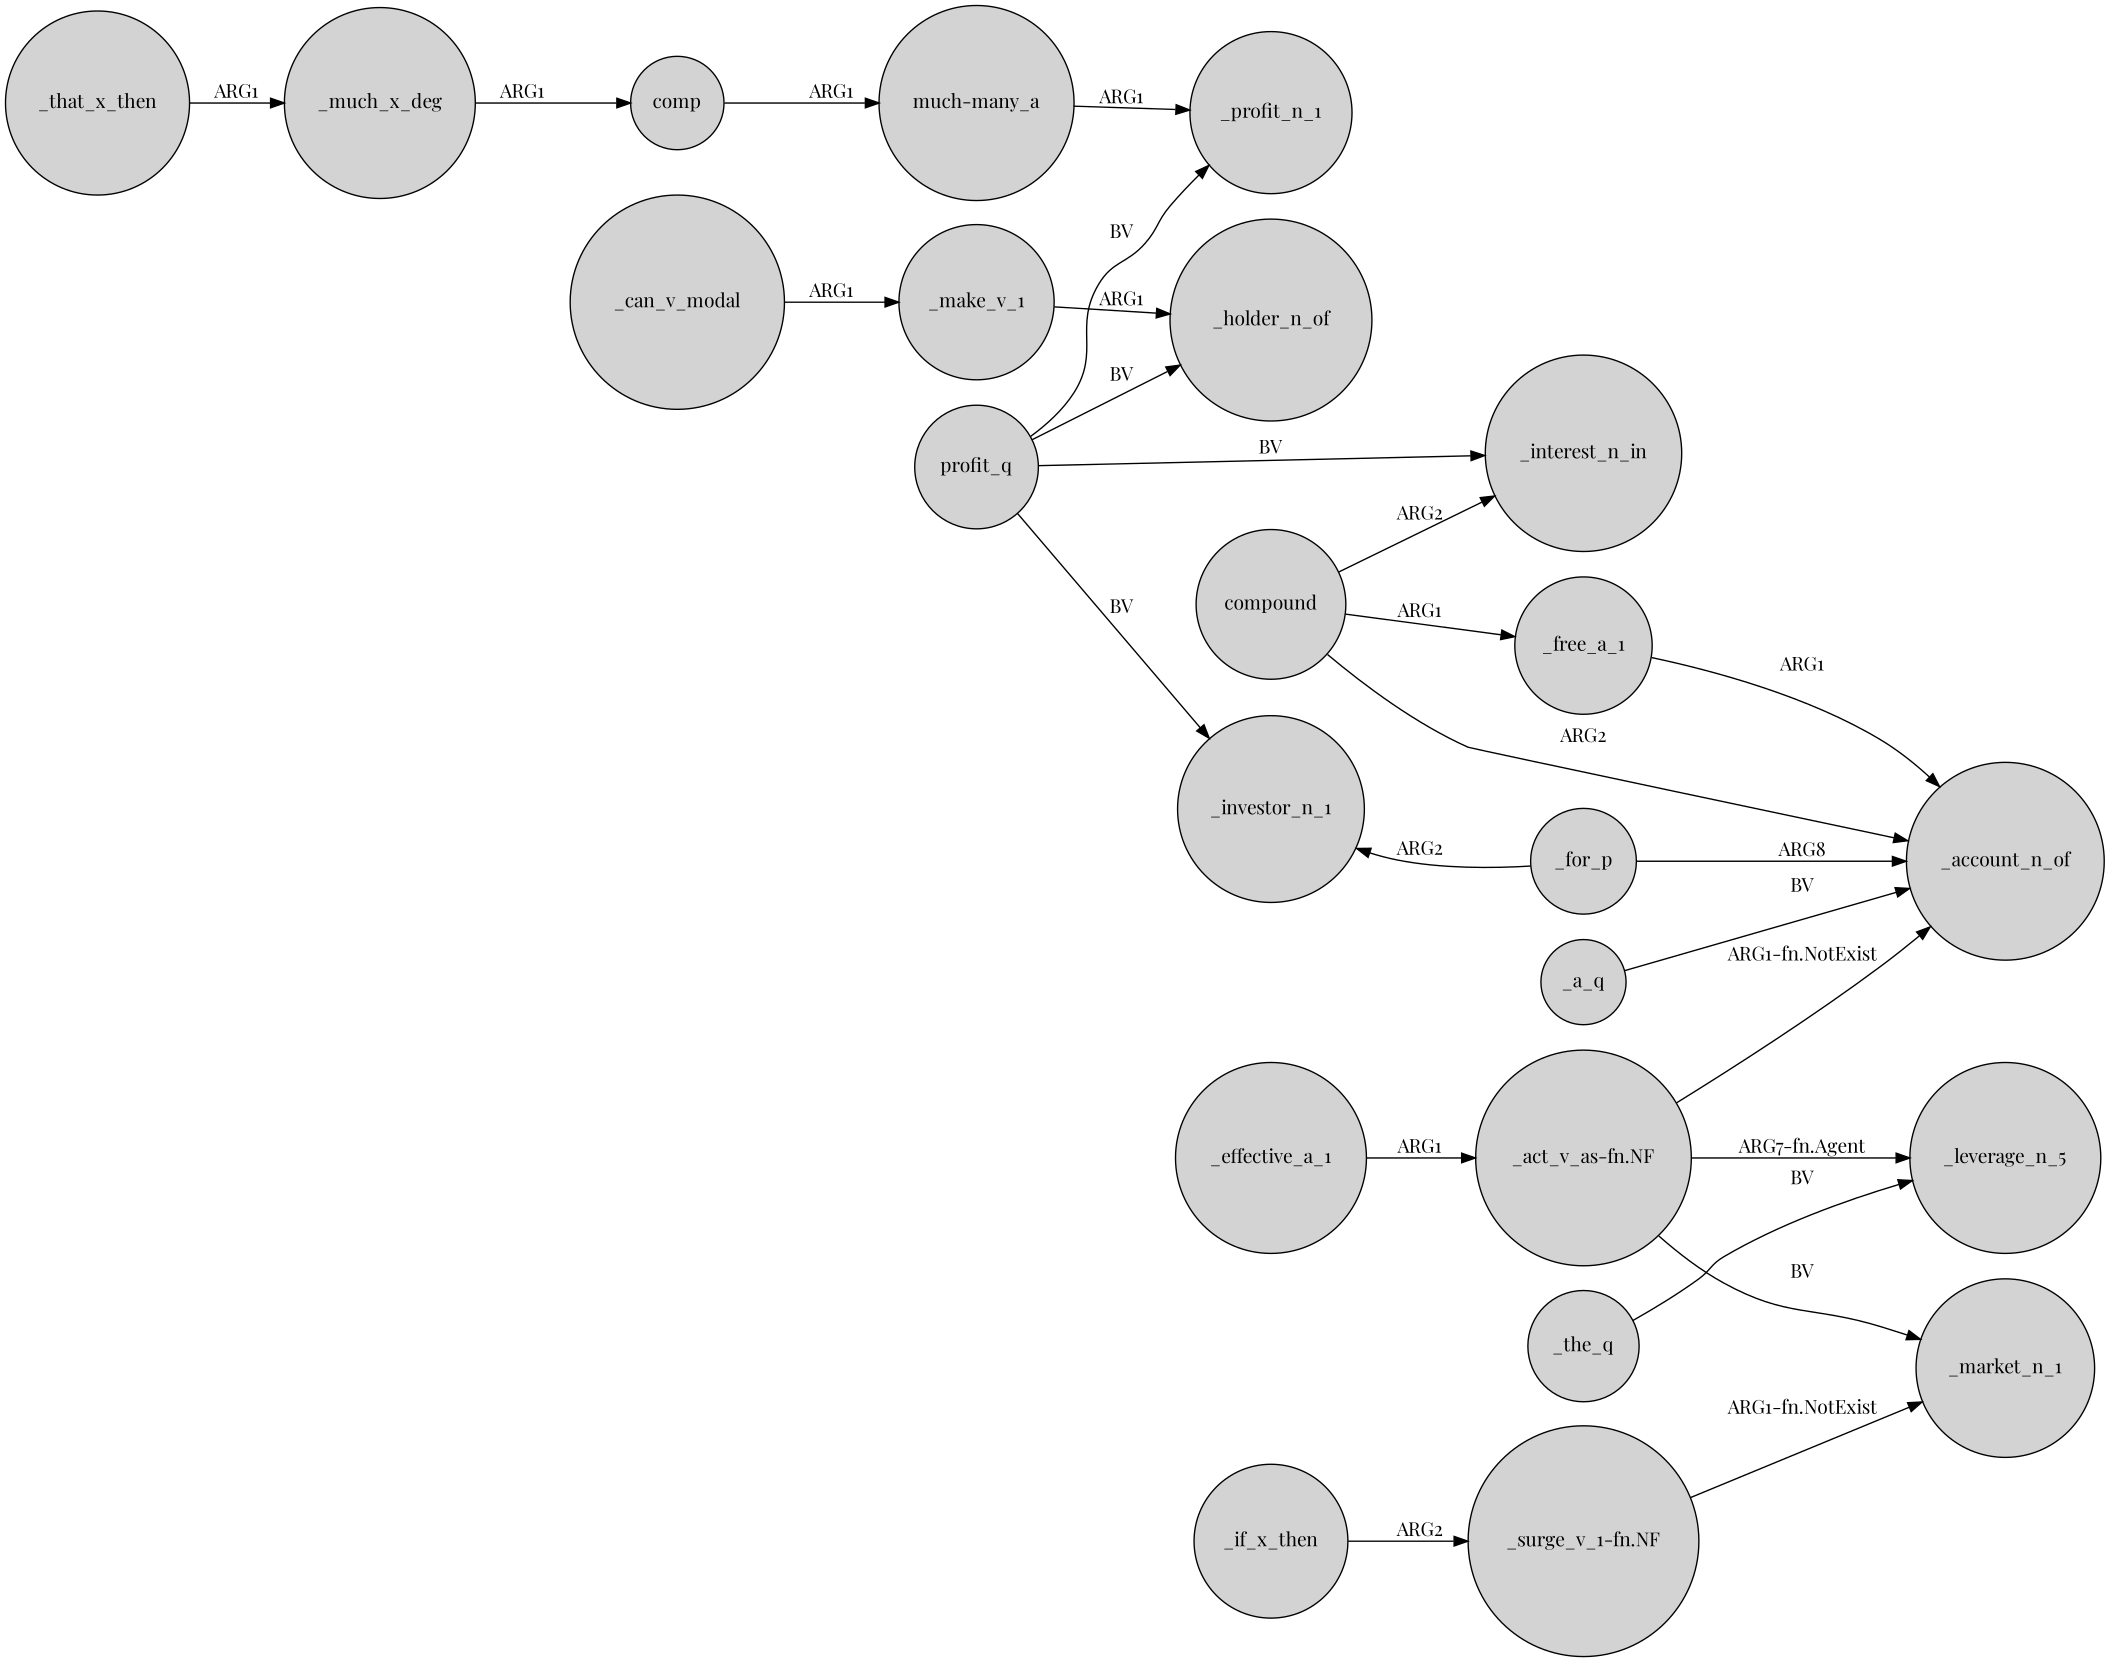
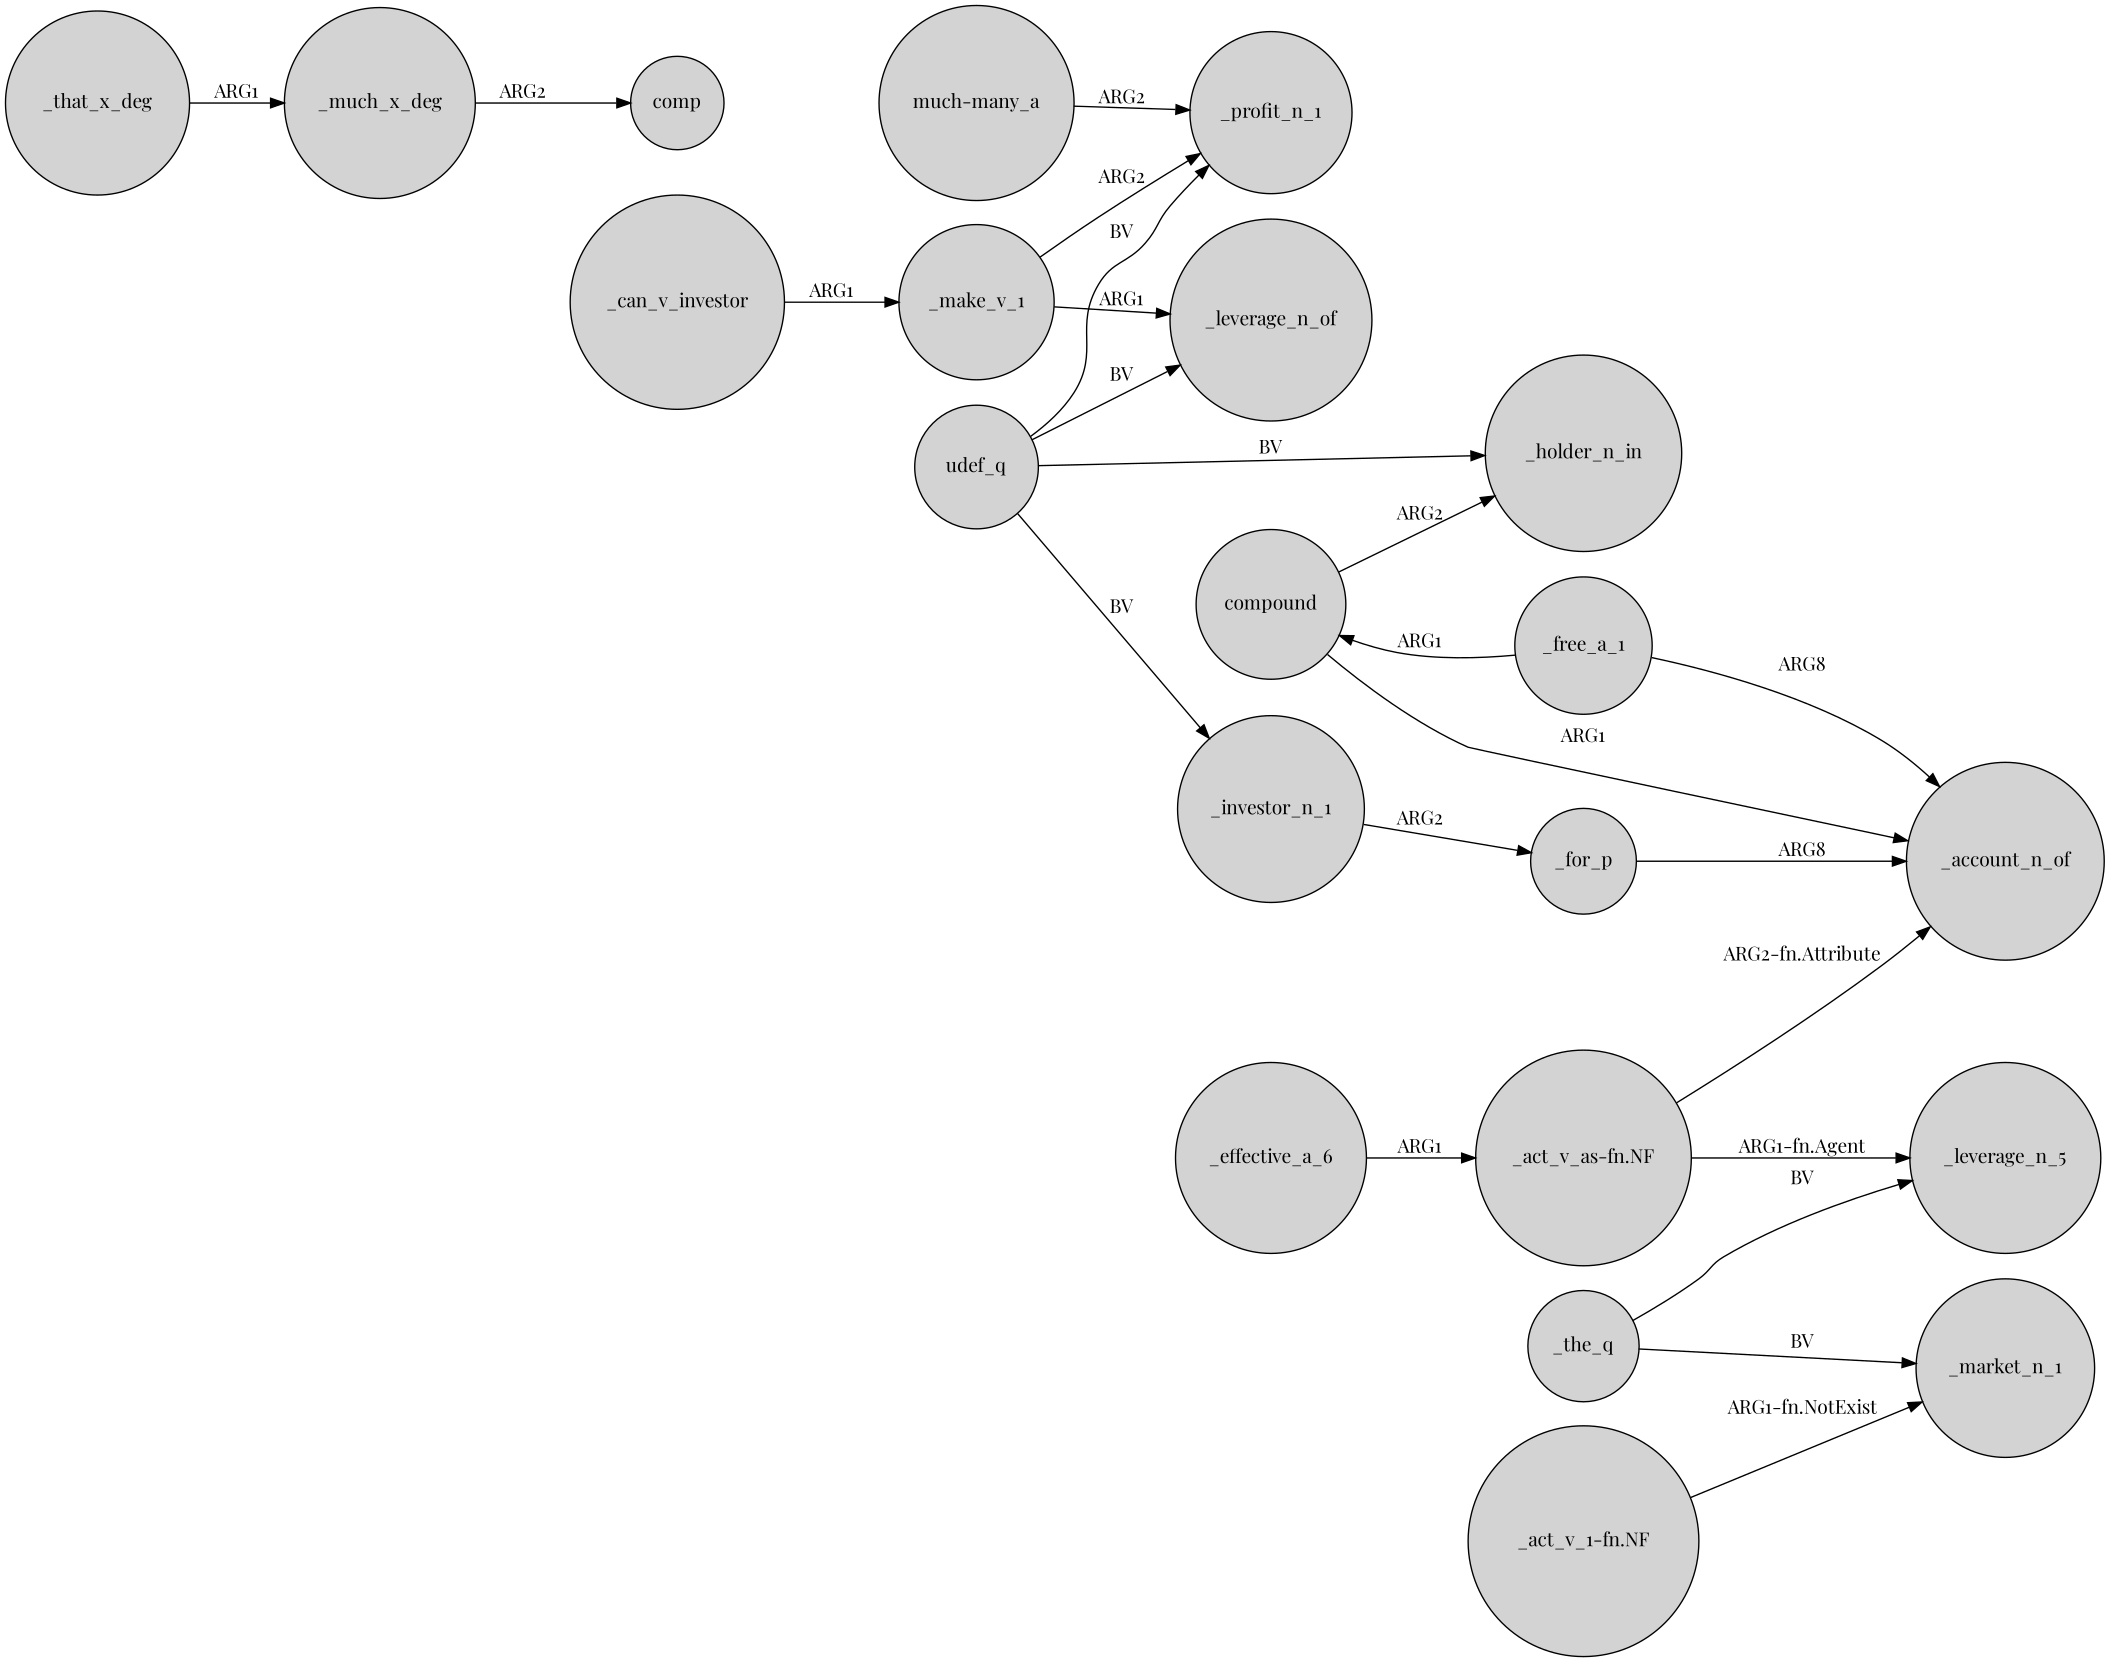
edge "_much_x_deg" -> "comp": label "ARG1" -> "ARG2"
edge "much-many_a" -> "_profit_n_1": label "ARG1" -> "ARG2"
node "_that_x_then": label "_that_x_then" -> "_that_x_deg"
edge "comp" -> "much-many_a": removed, label "ARG1"
edge "_make_v_1" -> "_profit_n_1": added, label "ARG2"
node "_can_v_modal": label "_can_v_modal" -> "_can_v_investor"
node "_holder_n_of": label "_holder_n_of" -> "_leverage_n_of"
node "_interest_n_in": label "_interest_n_in" -> "_holder_n_in"
node "profit_q": label "profit_q" -> "udef_q"
edge "compound" -> "_free_a_1": reversed
edge "_free_a_1" -> "_account_n_of": label "ARG1" -> "ARG8"
edge "compound" -> "_account_n_of": label "ARG2" -> "ARG1"
edge "_for_p" -> "_investor_n_1": reversed
edge "_act_v_as-fn.NF" -> "_account_n_of": label "ARG1-fn.NotExist" -> "ARG2-fn.Attribute"
node "_a_q": removed
edge "_act_v_as-fn.NF" -> "_leverage_n_5": label "ARG7-fn.Agent" -> "ARG1-fn.Agent"
node "_effective_a_1": label "_effective_a_1" -> "_effective_a_6"
edge "_act_v_as-fn.NF" -> "_market_n_1": now "_the_q" -> "_market_n_1"
node "_if_x_then": removed
node "_surge_v_1-fn.NF": label "_surge_v_1-fn.NF" -> "_act_v_1-fn.NF"
